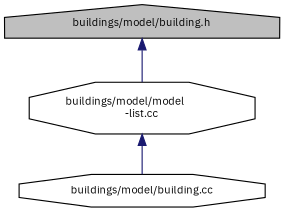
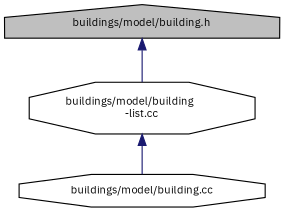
node "buildings/model/model -list.cc": label "buildings/model/model -list.cc" -> "buildings/model/building -list.cc"
